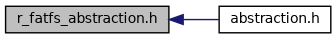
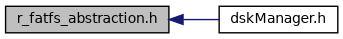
node "abstraction.h": label "abstraction.h" -> "dskManager.h"
